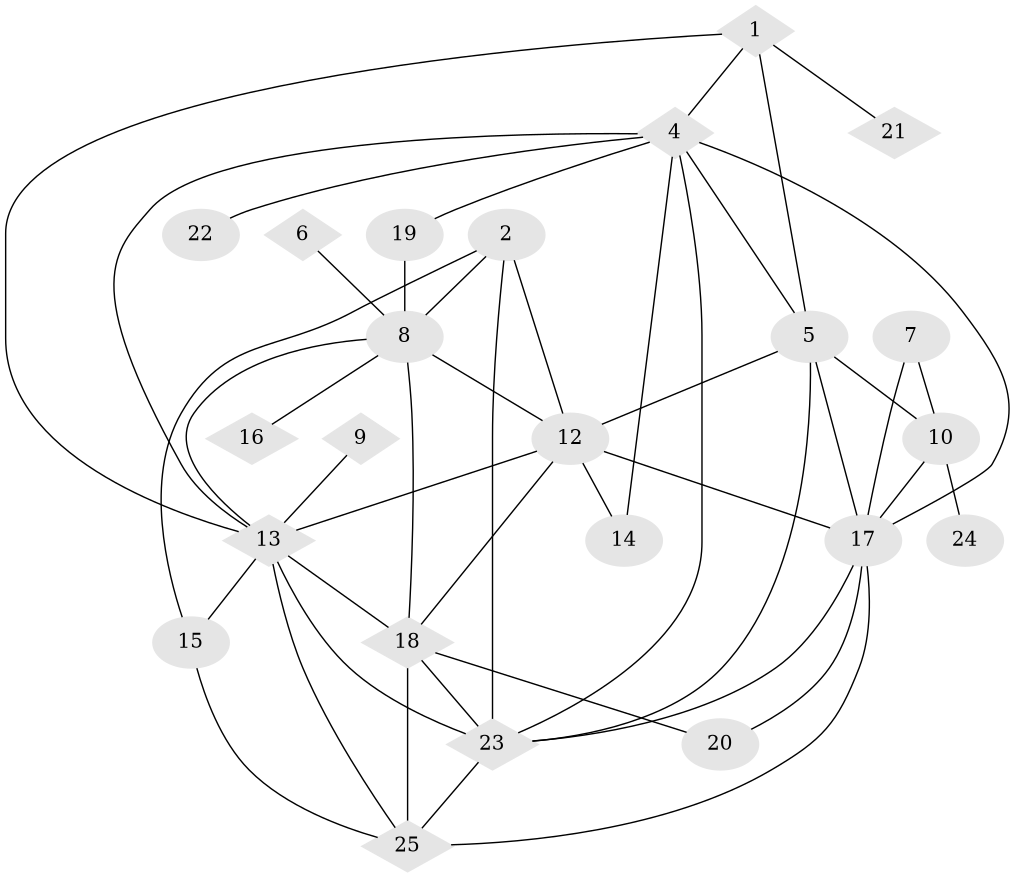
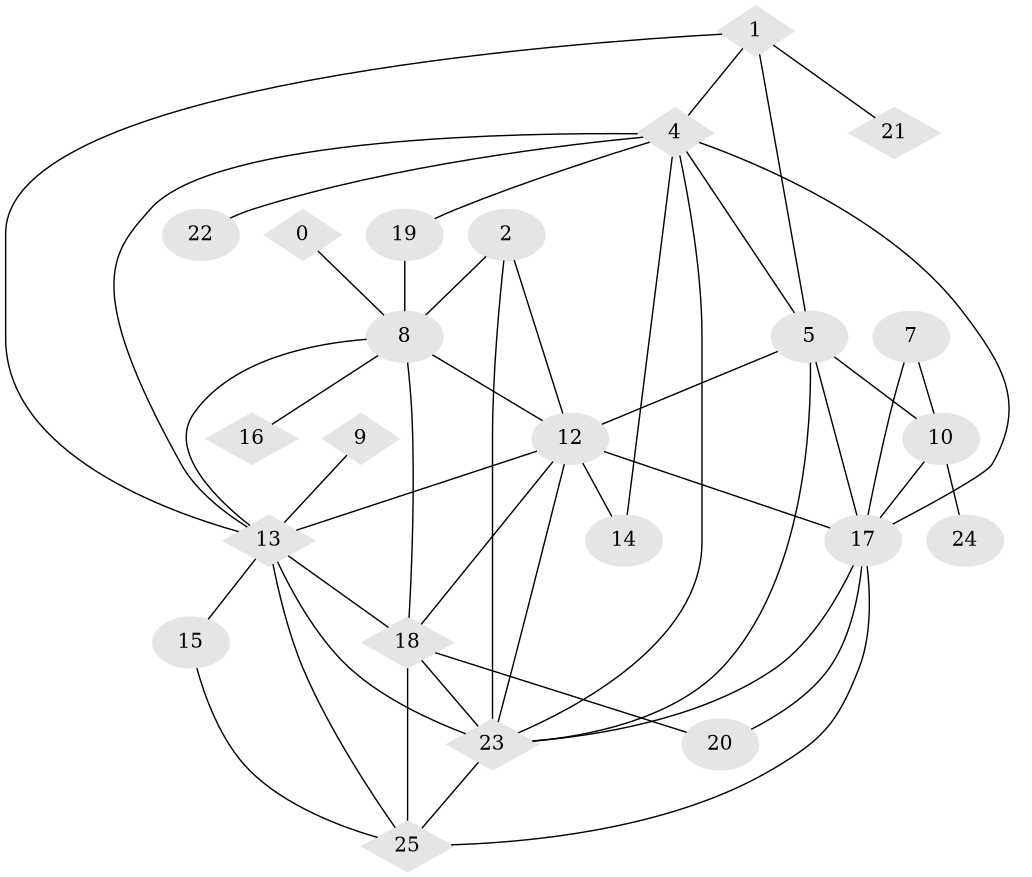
node "6": label "6" -> "0"
edge "2" -- "15": removed
edge "12" -- "23": added
